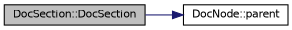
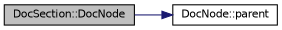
node "DocSection::DocSection": label "DocSection::DocSection" -> "DocSection::DocNode"
